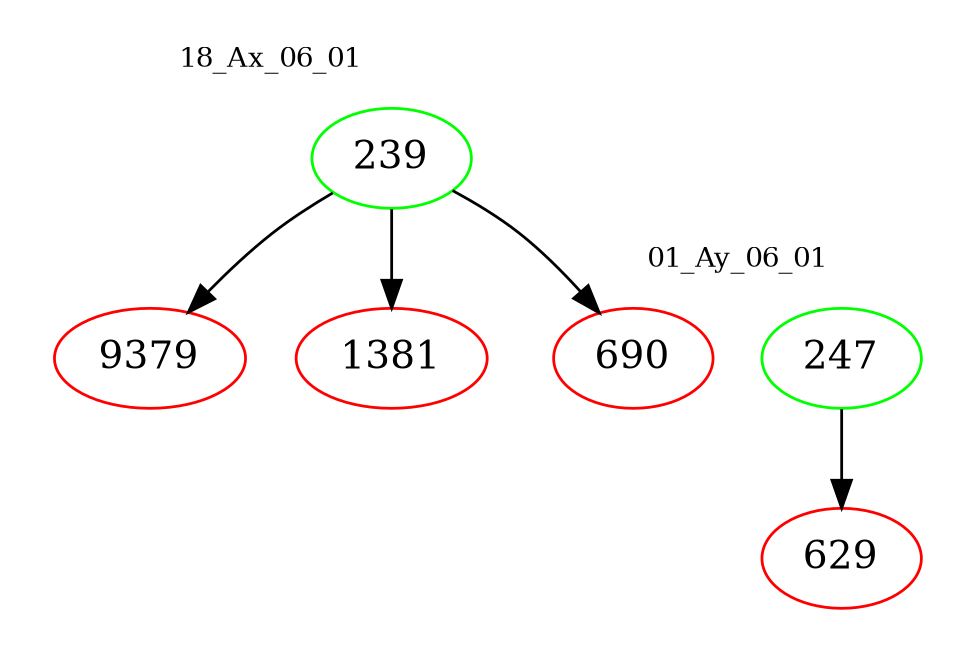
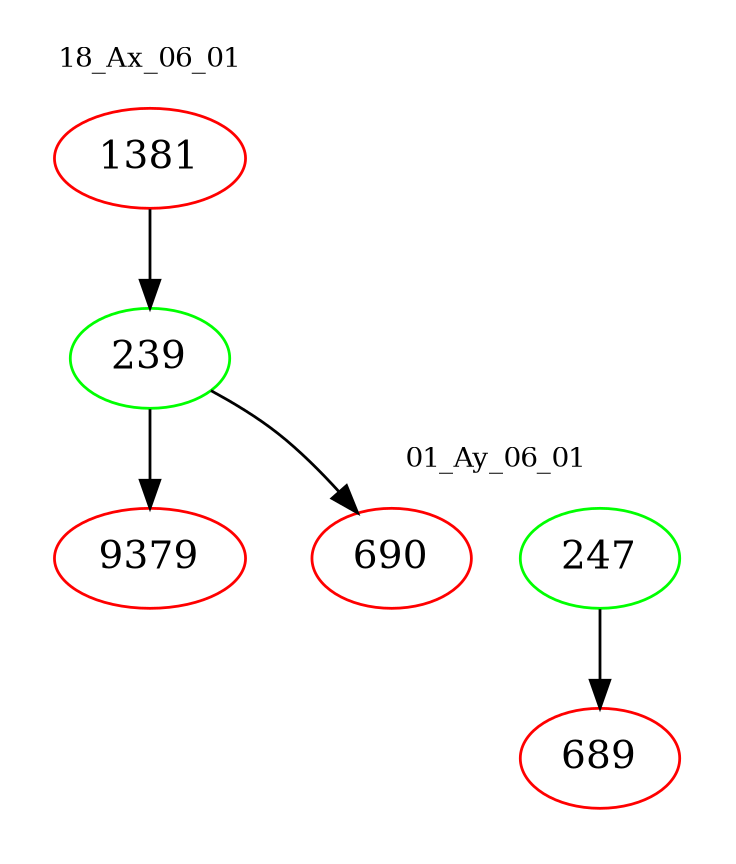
edge "239" -> "1381": reversed
node "629": label "629" -> "689"
